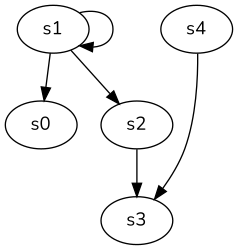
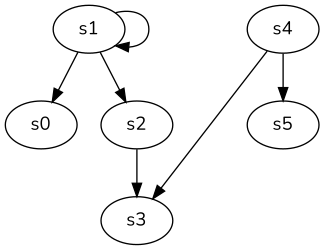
node "s5": added
